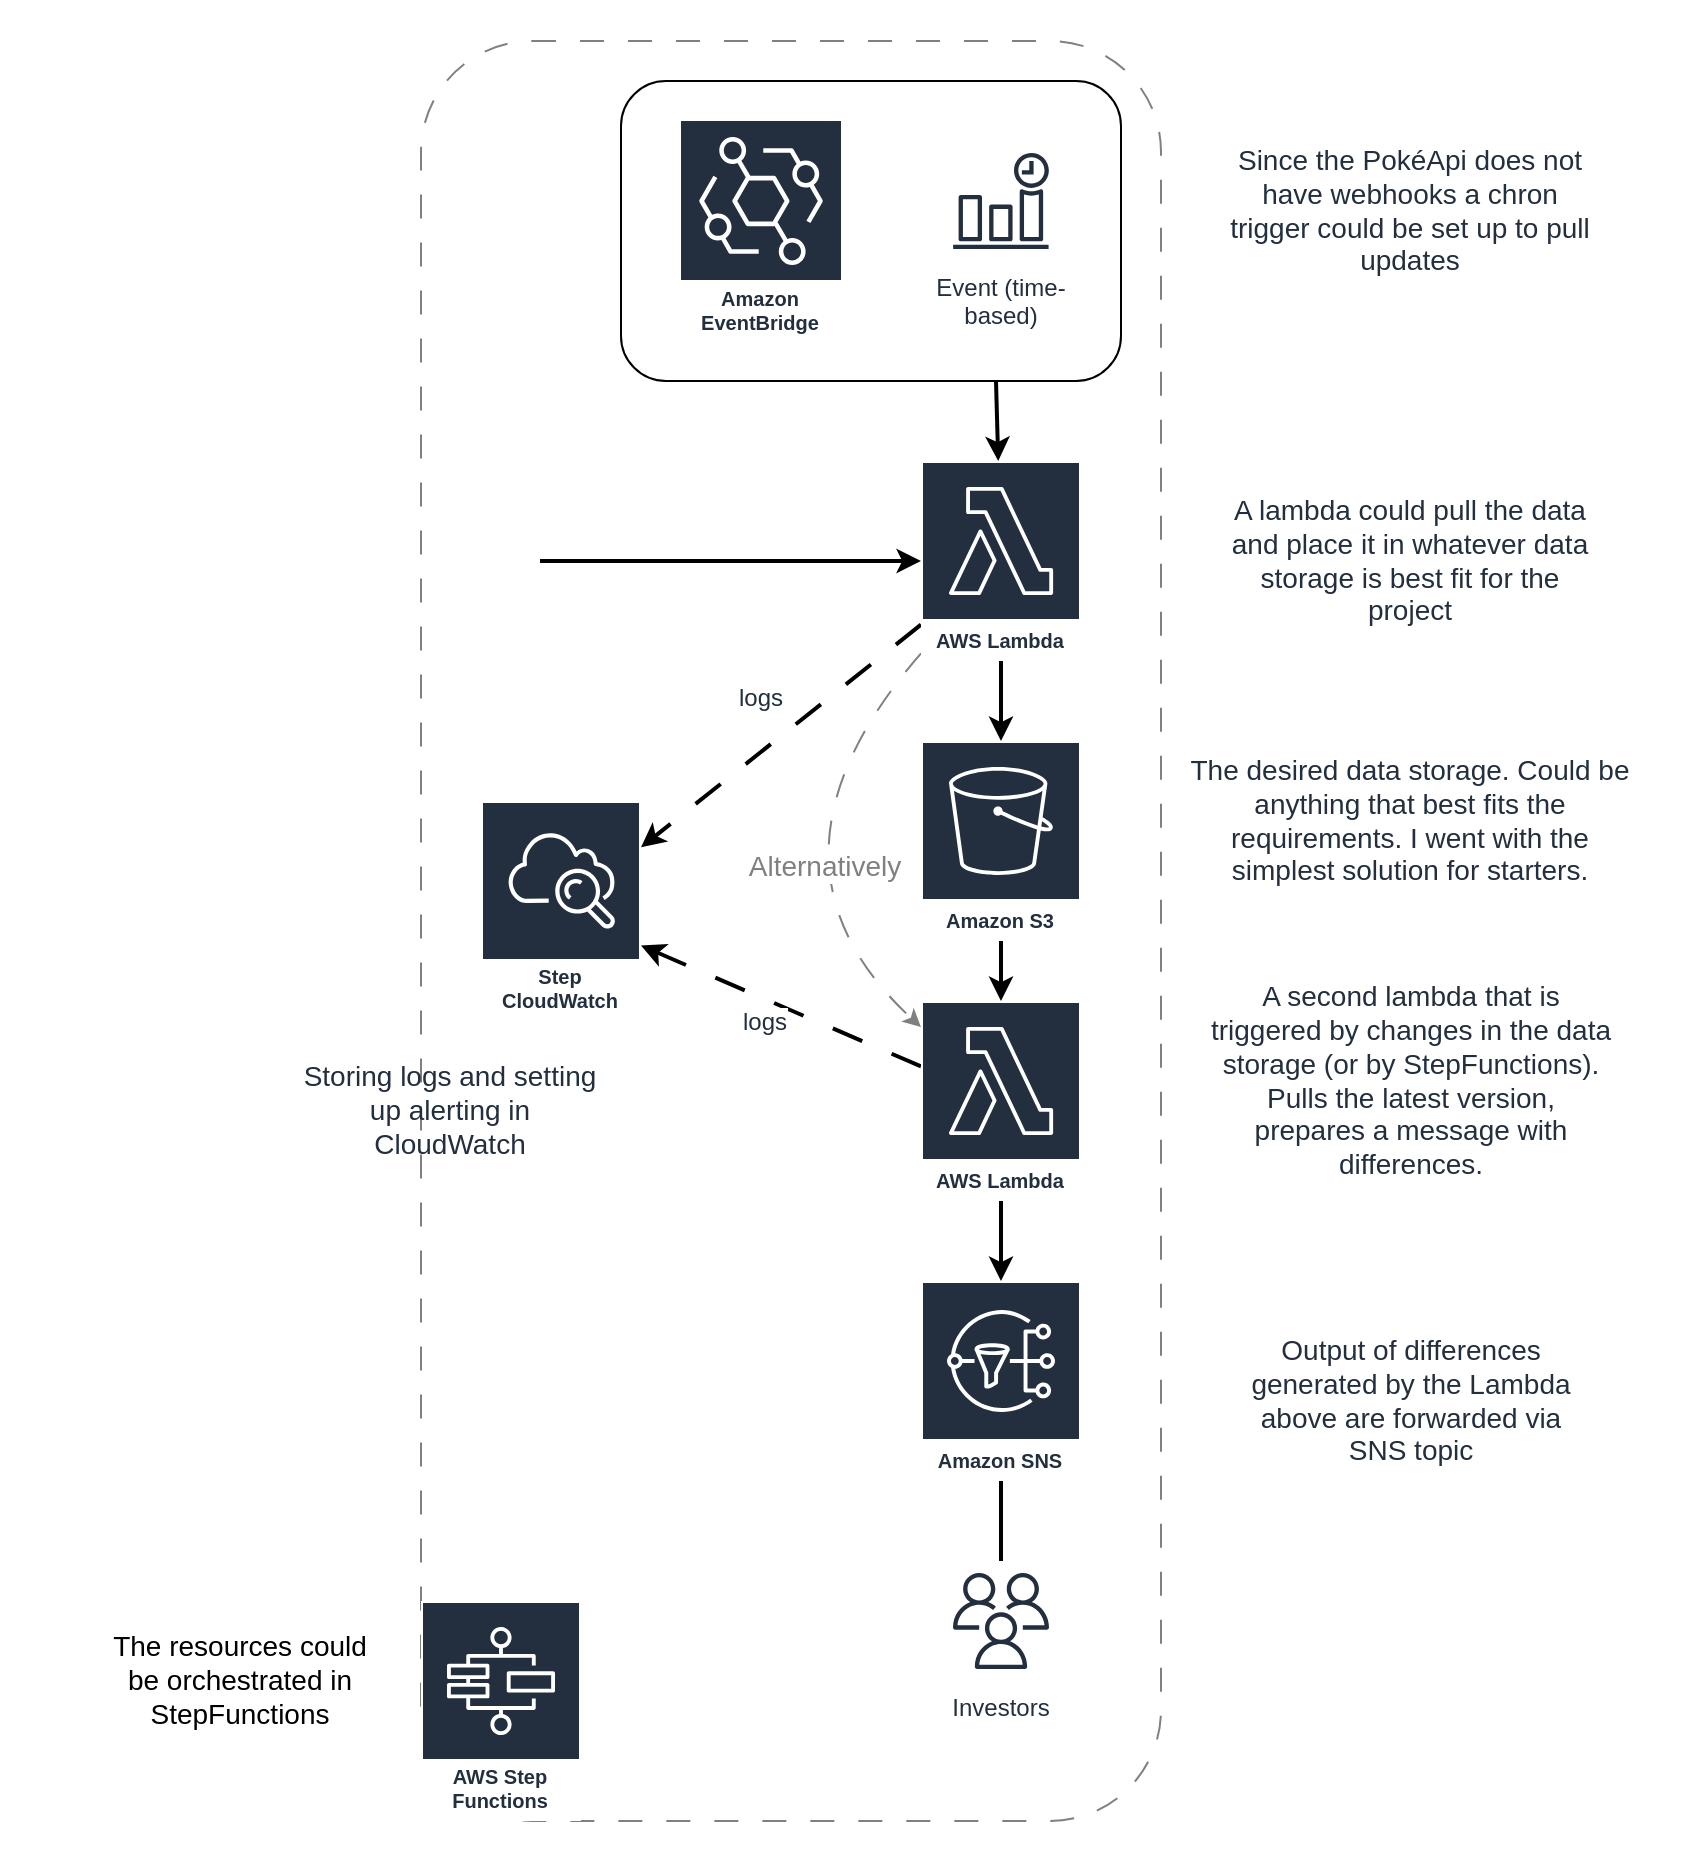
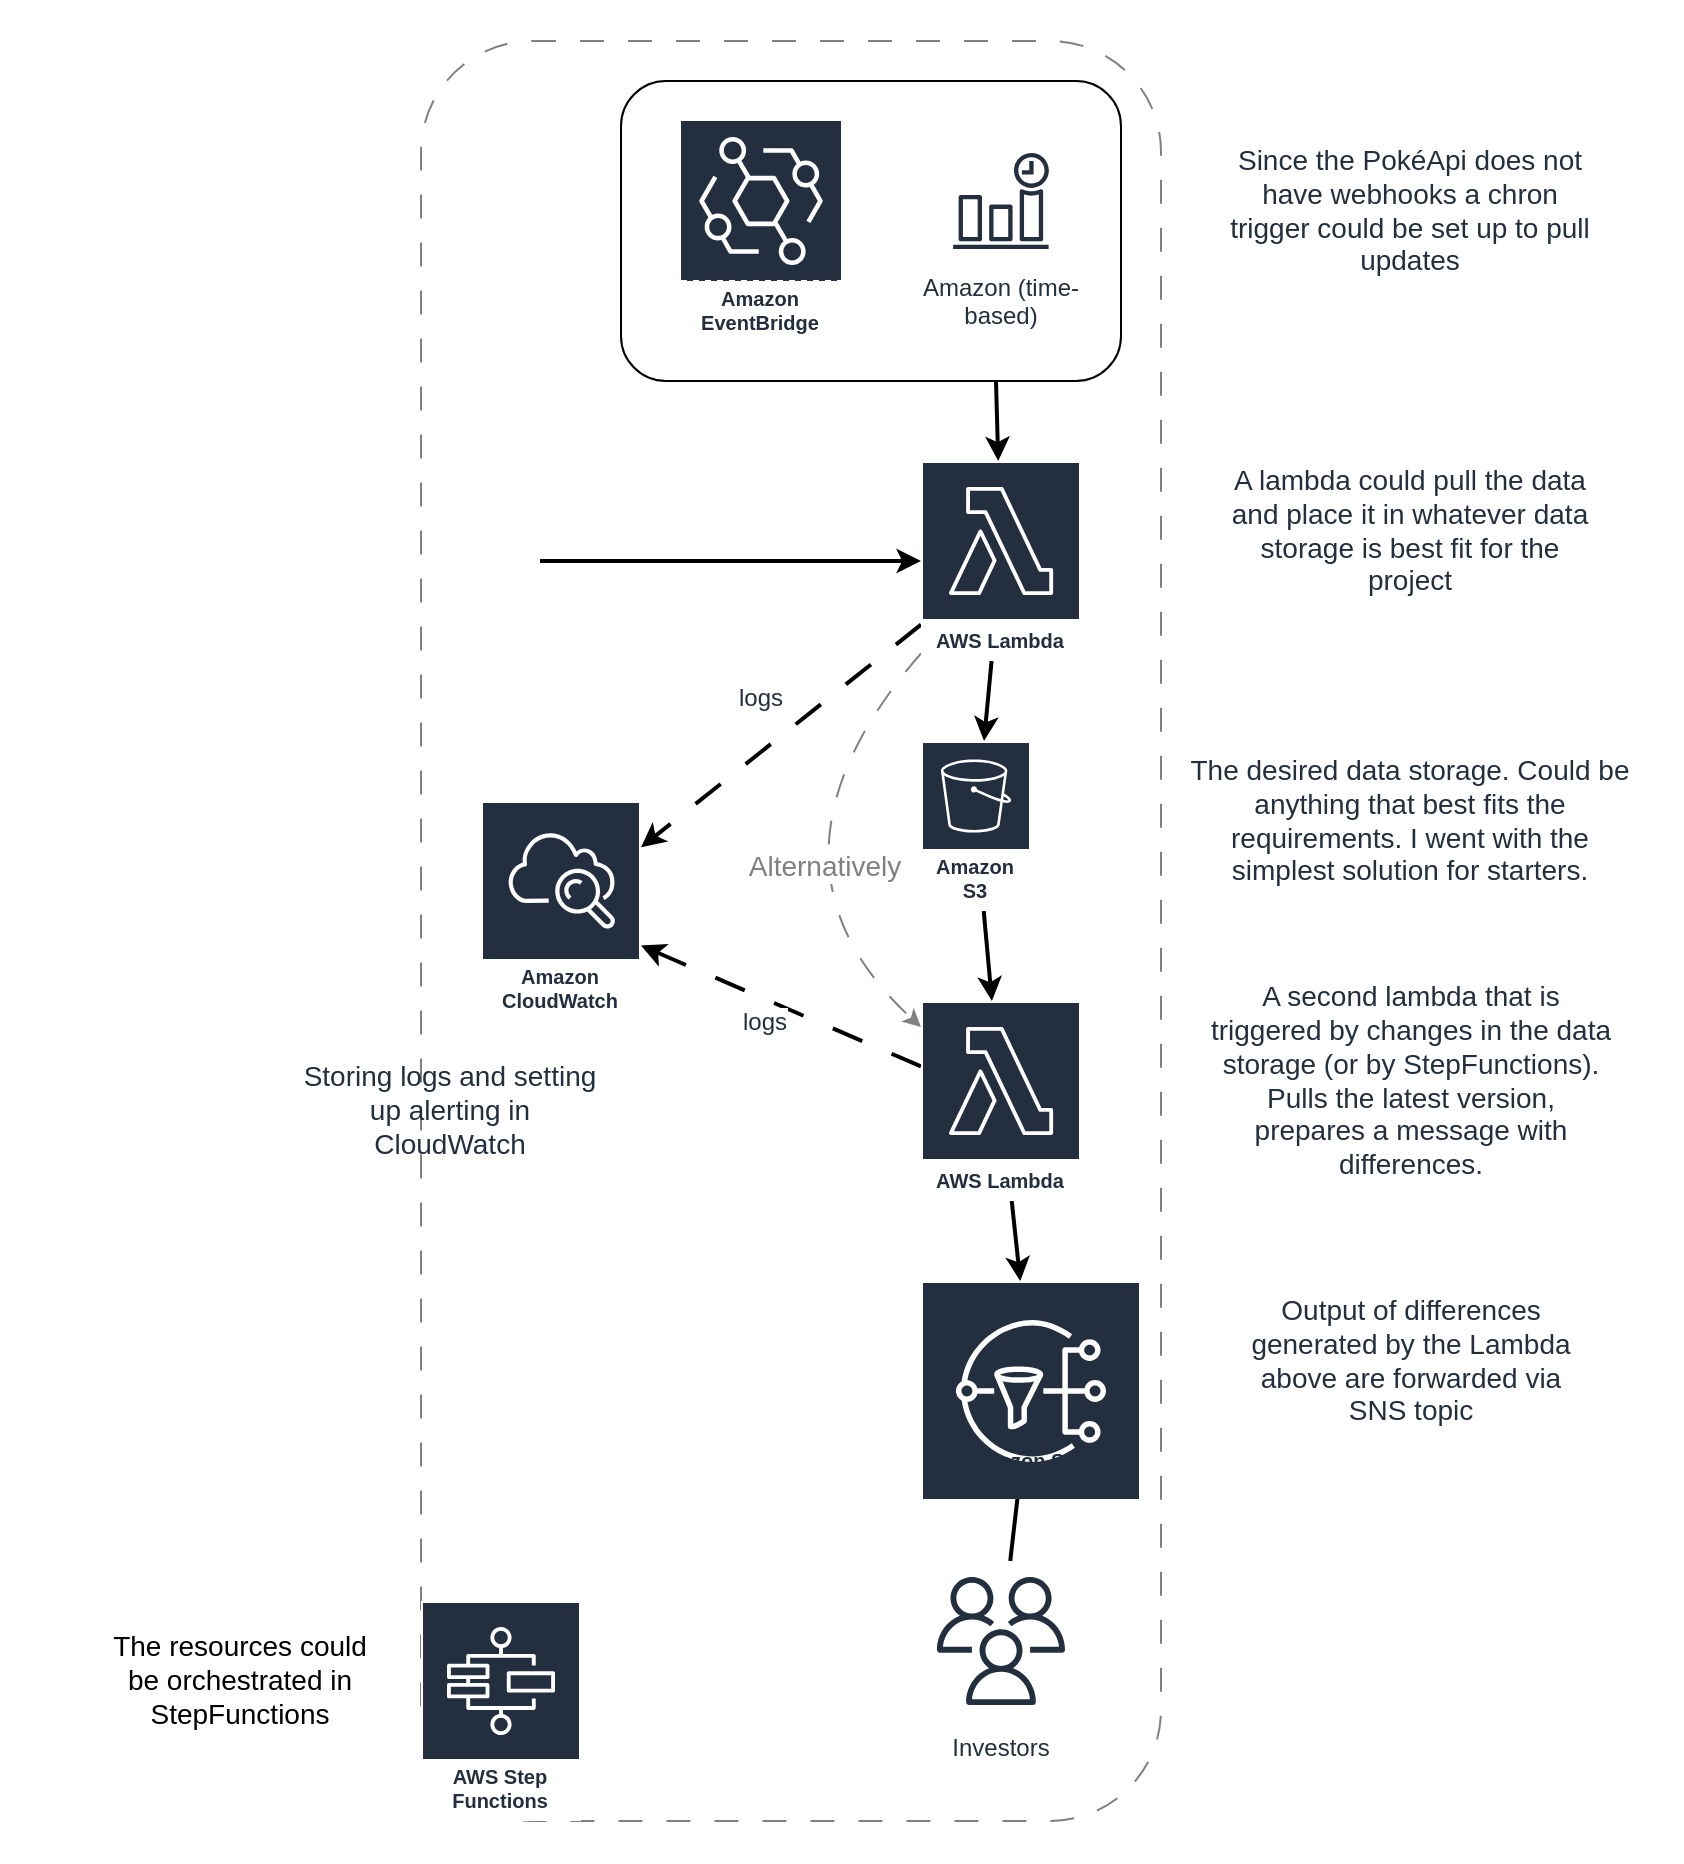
node "Event (time- based)": label "Event (time- based)" -> "Amazon (time- based)"
node "Amazon EventBridge": style solid -> dashed
node "A lambda could pull the data and place it in whatever data storage is best fit for the project": moved (1411, 561) -> (1411, 531)
node "Amazon S3": size 160x200 -> 110x170
node "Step CloudWatch": label "Step CloudWatch" -> "Amazon CloudWatch"
node "Amazon SNS": size 160x200 -> 220x200
node "Output of differences generated by the Lambda above are forwarded via SNS topic": moved (1411, 1401) -> (1411, 1361)
node "Investors": size 160x120 -> 160x160
